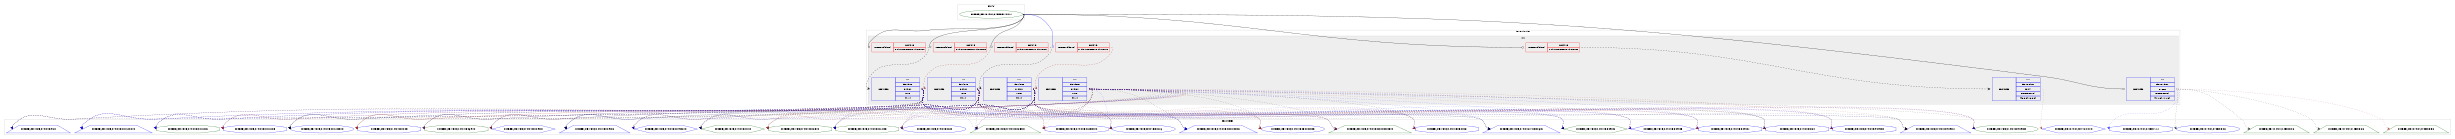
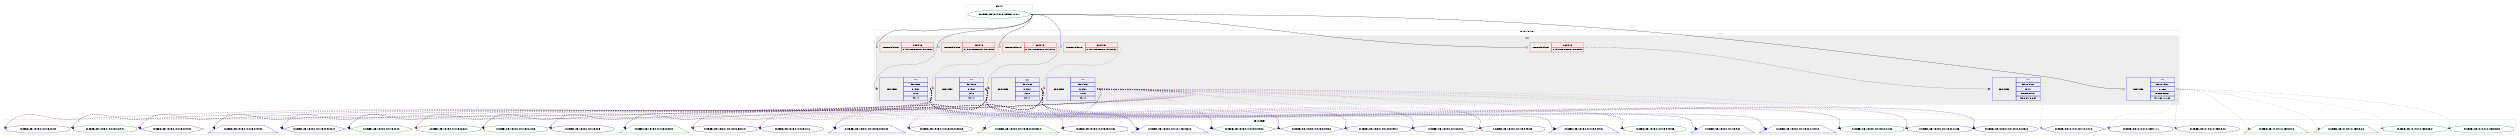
node "portage://dev-lang/positive-3.12.6": label "portage://dev-lang/positive-3.12.6" -> "portage://dev-lang/python-3.12.6"
node "portage://dev-python/pytest-8.3.2": shape trapezium -> octagon
node "portage://dev-python/pytest-8.3.3": added
